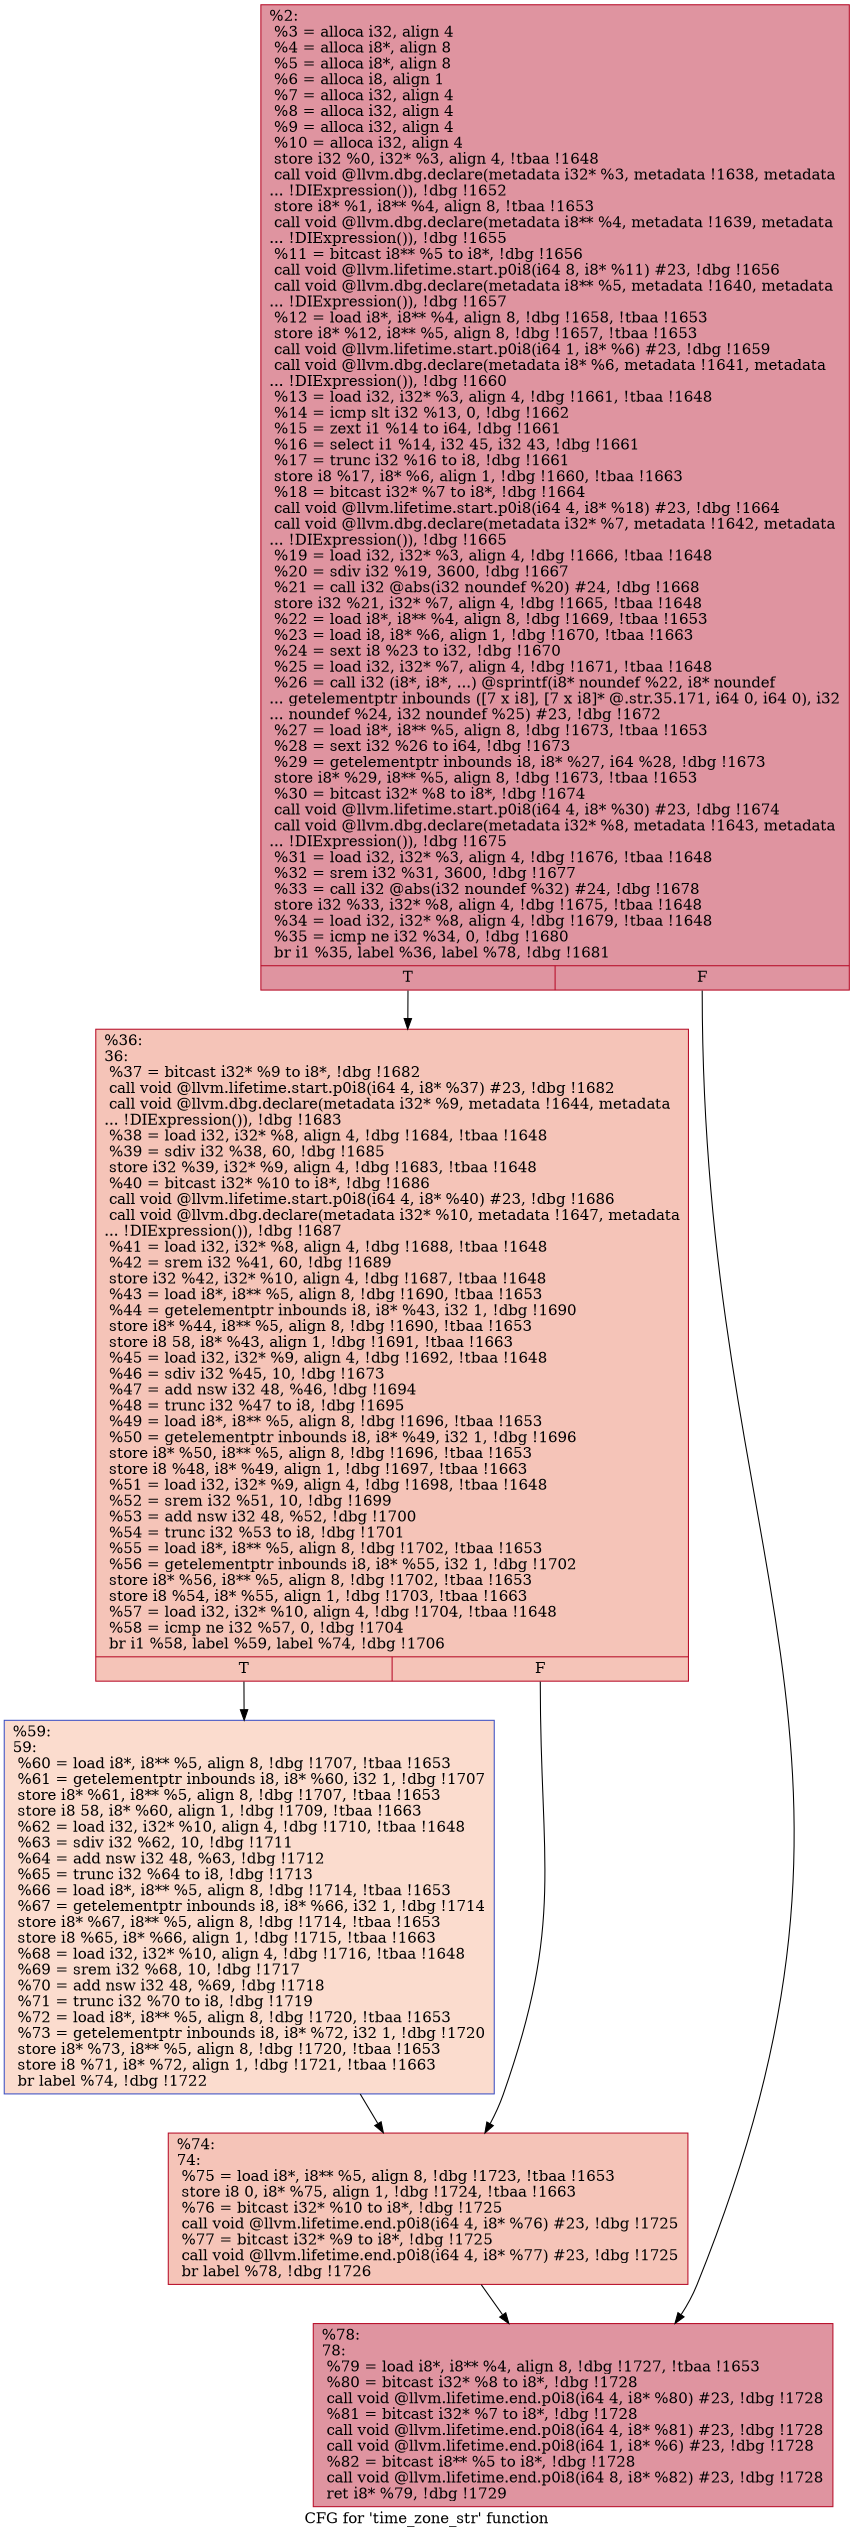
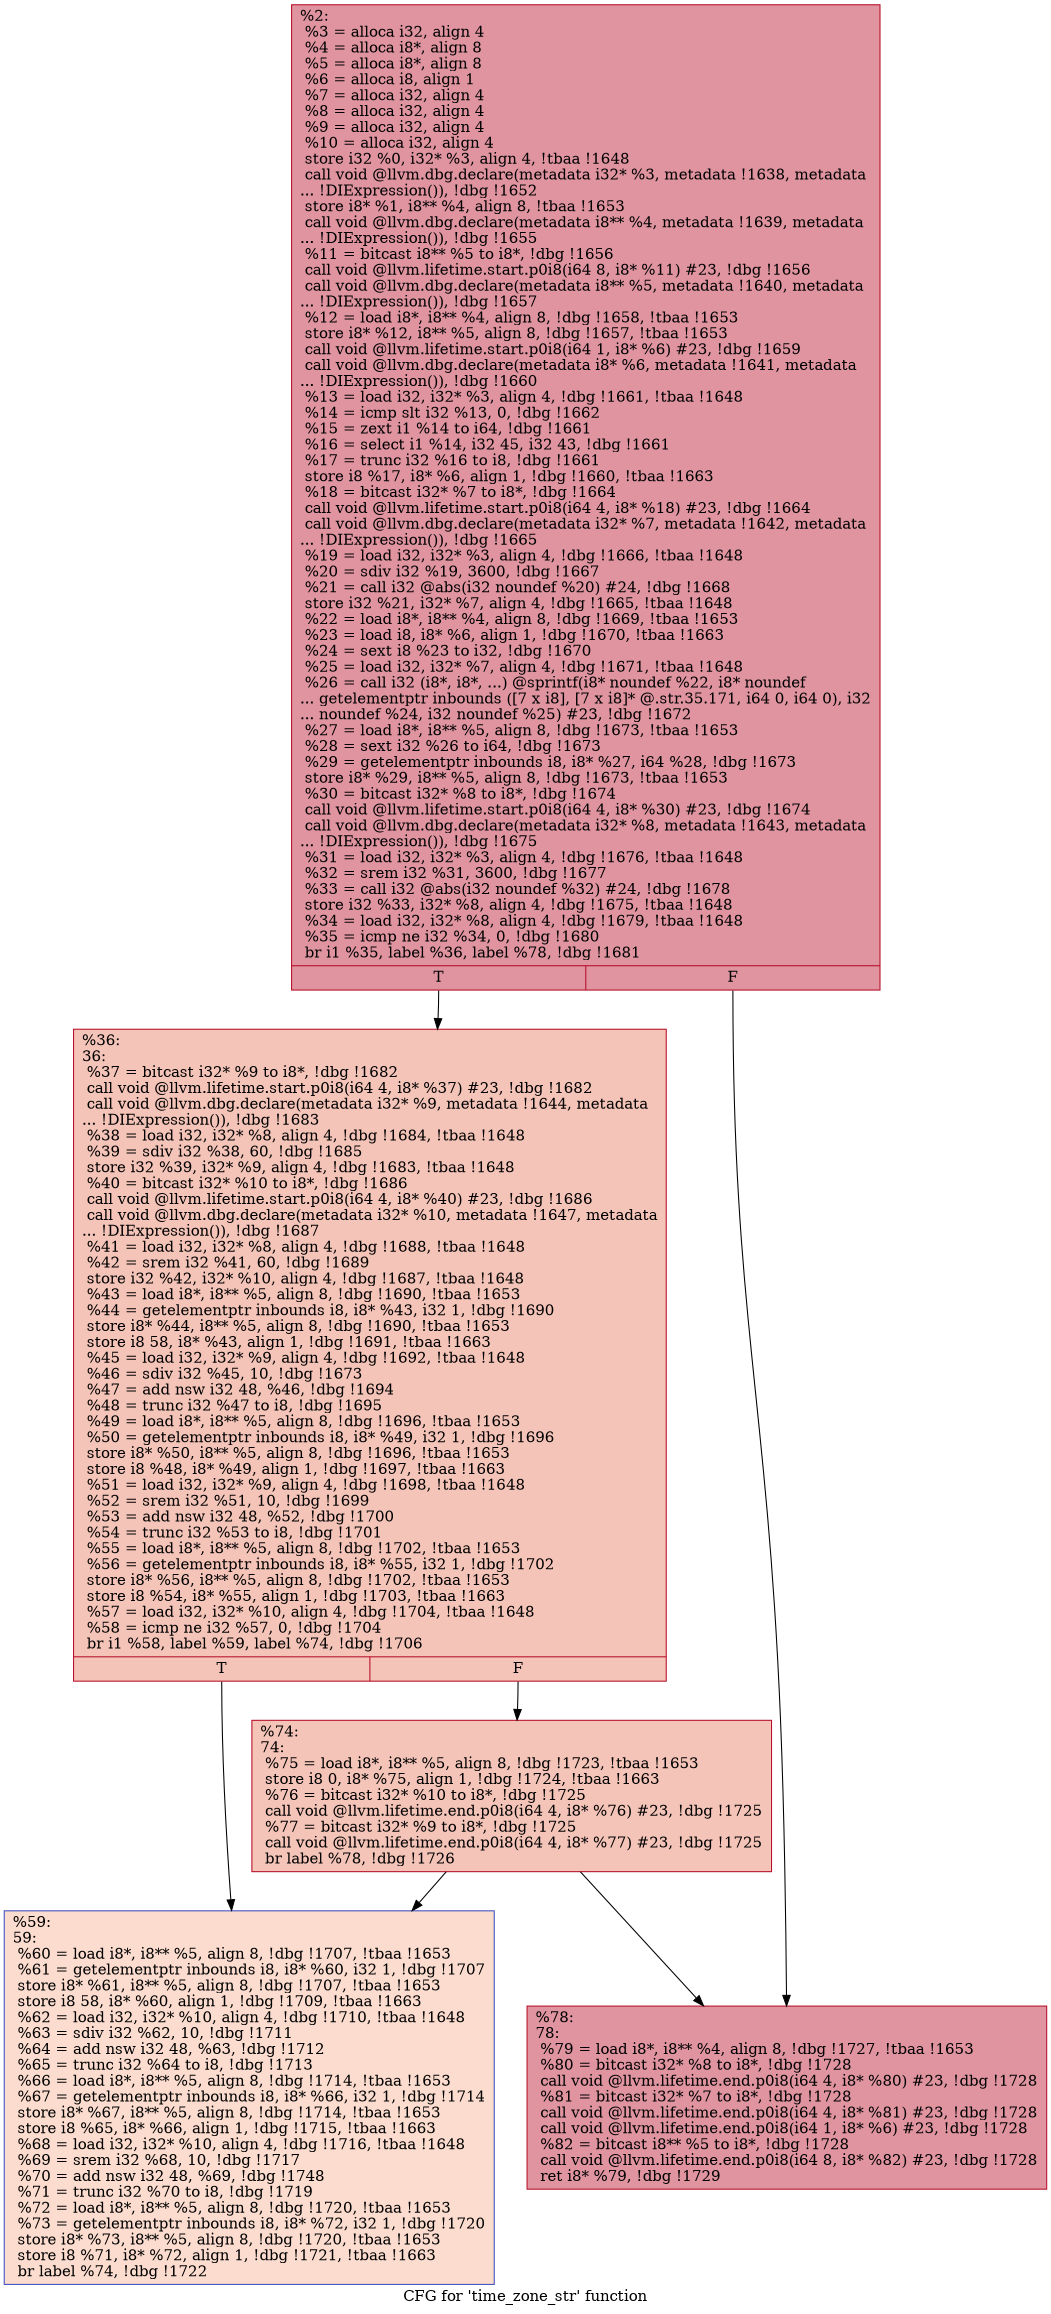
node "%59:": text "%70 = add nsw i32 48, %69, !dbg !1718" -> "%70 = add nsw i32 48, %69, !dbg !1748"
edge "%59:" -> "%74:": reversed
